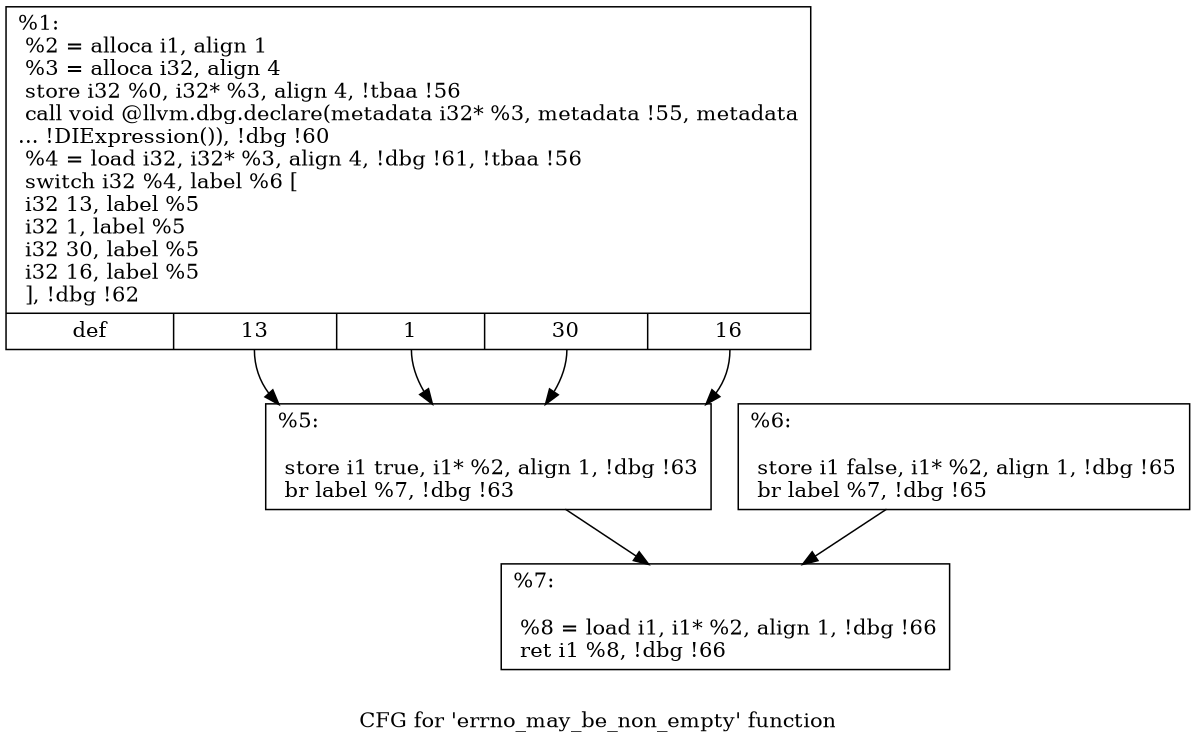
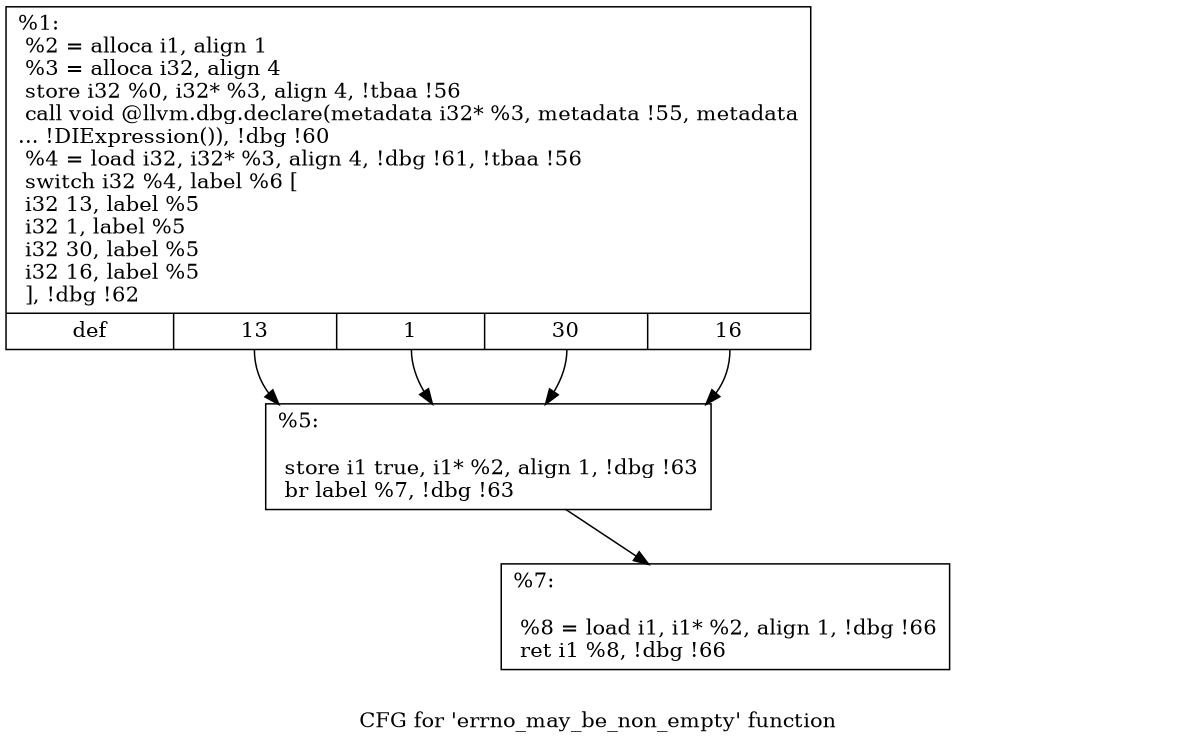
node "%6:": removed
